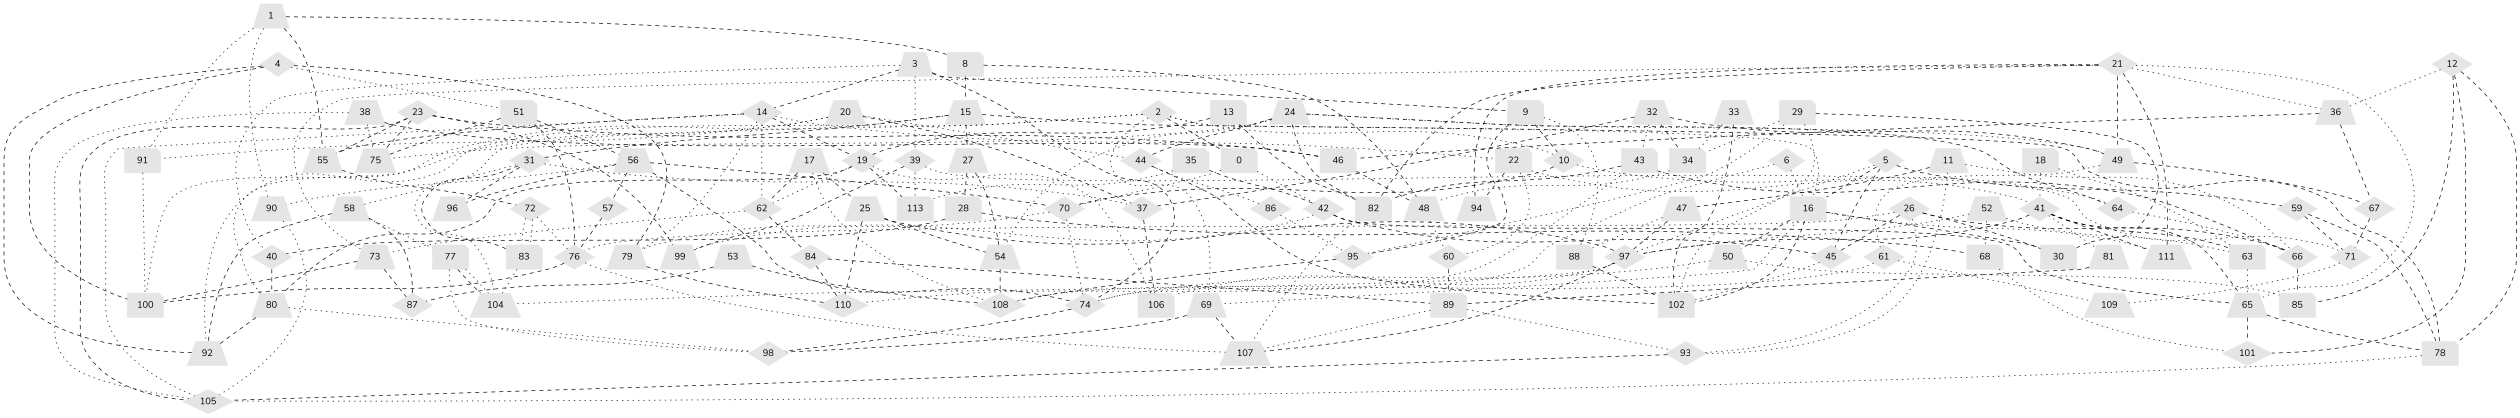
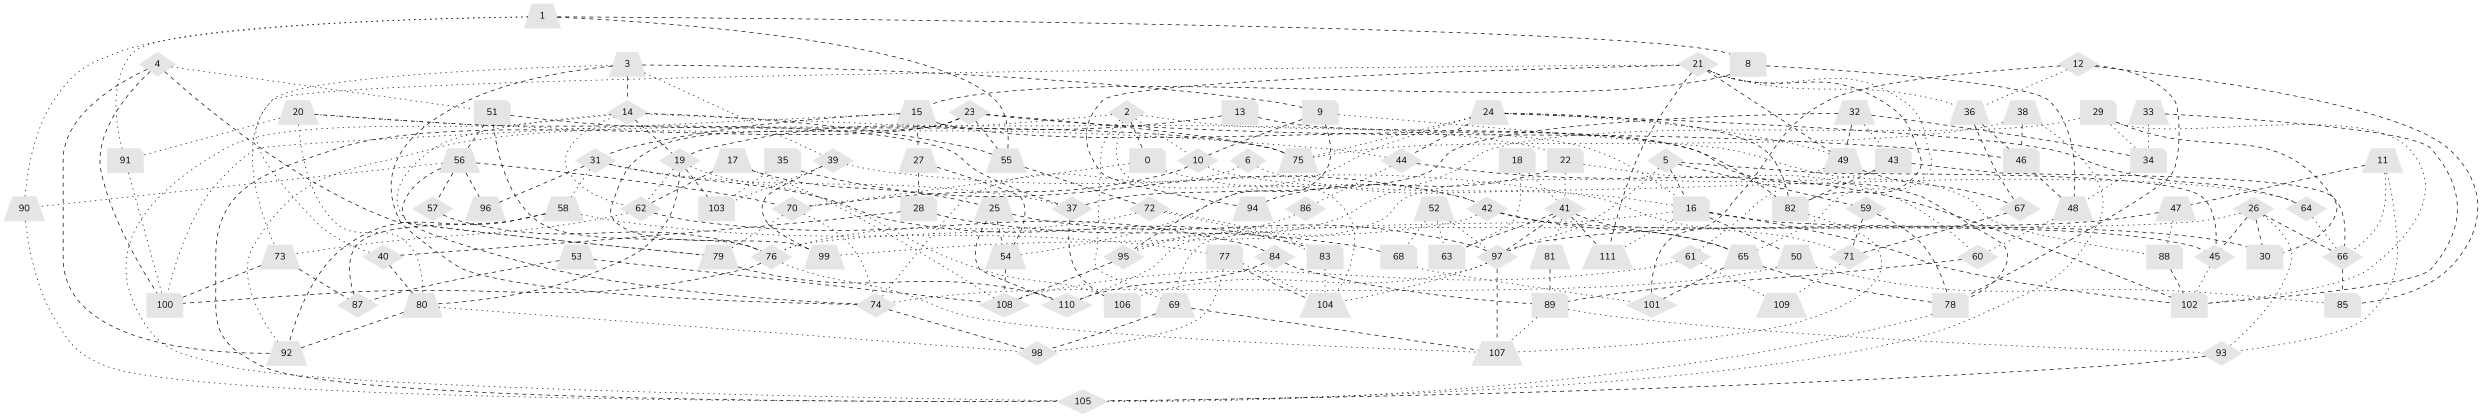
node "113": label "113" -> "103"
edge "63" -- "65": removed
